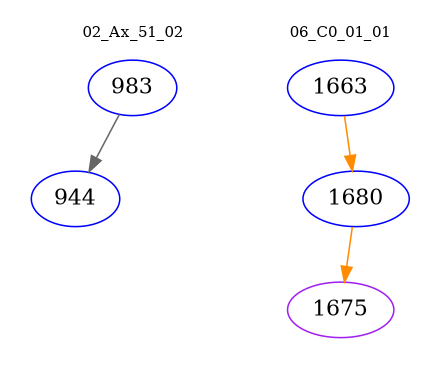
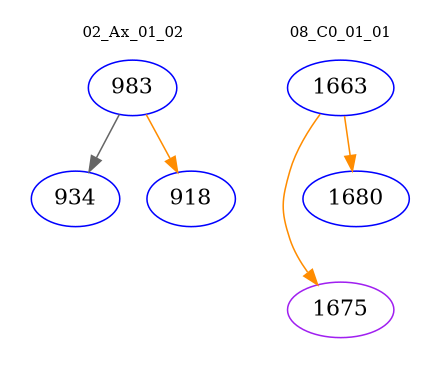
cluster "02_Ax_51_02": label "02_Ax_51_02" -> "02_Ax_01_02"
cluster "06_C0_01_01": label "06_C0_01_01" -> "08_C0_01_01"
node "944": label "944" -> "934"
node "918": added
edge "1680" -> "1675": now "1663" -> "1675"
